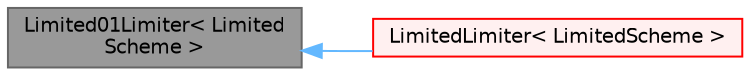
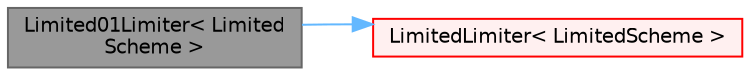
edge "LimitedLimiter< LimitedScheme >" -> "Limited01Limiter< Limited Scheme >": reversed
